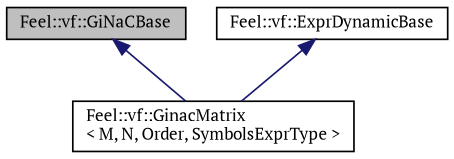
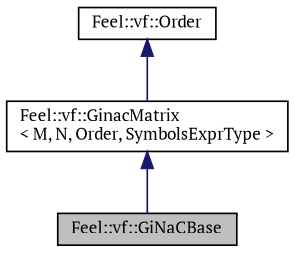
node "Feel::vf::ExprDynamicBase": label "Feel::vf::ExprDynamicBase" -> "Feel::vf::Order"
edge "Feel::vf::GinacMatrix < M, N, Order, SymbolsExprType >" -> "Feel::vf::GiNaCBase": reversed
